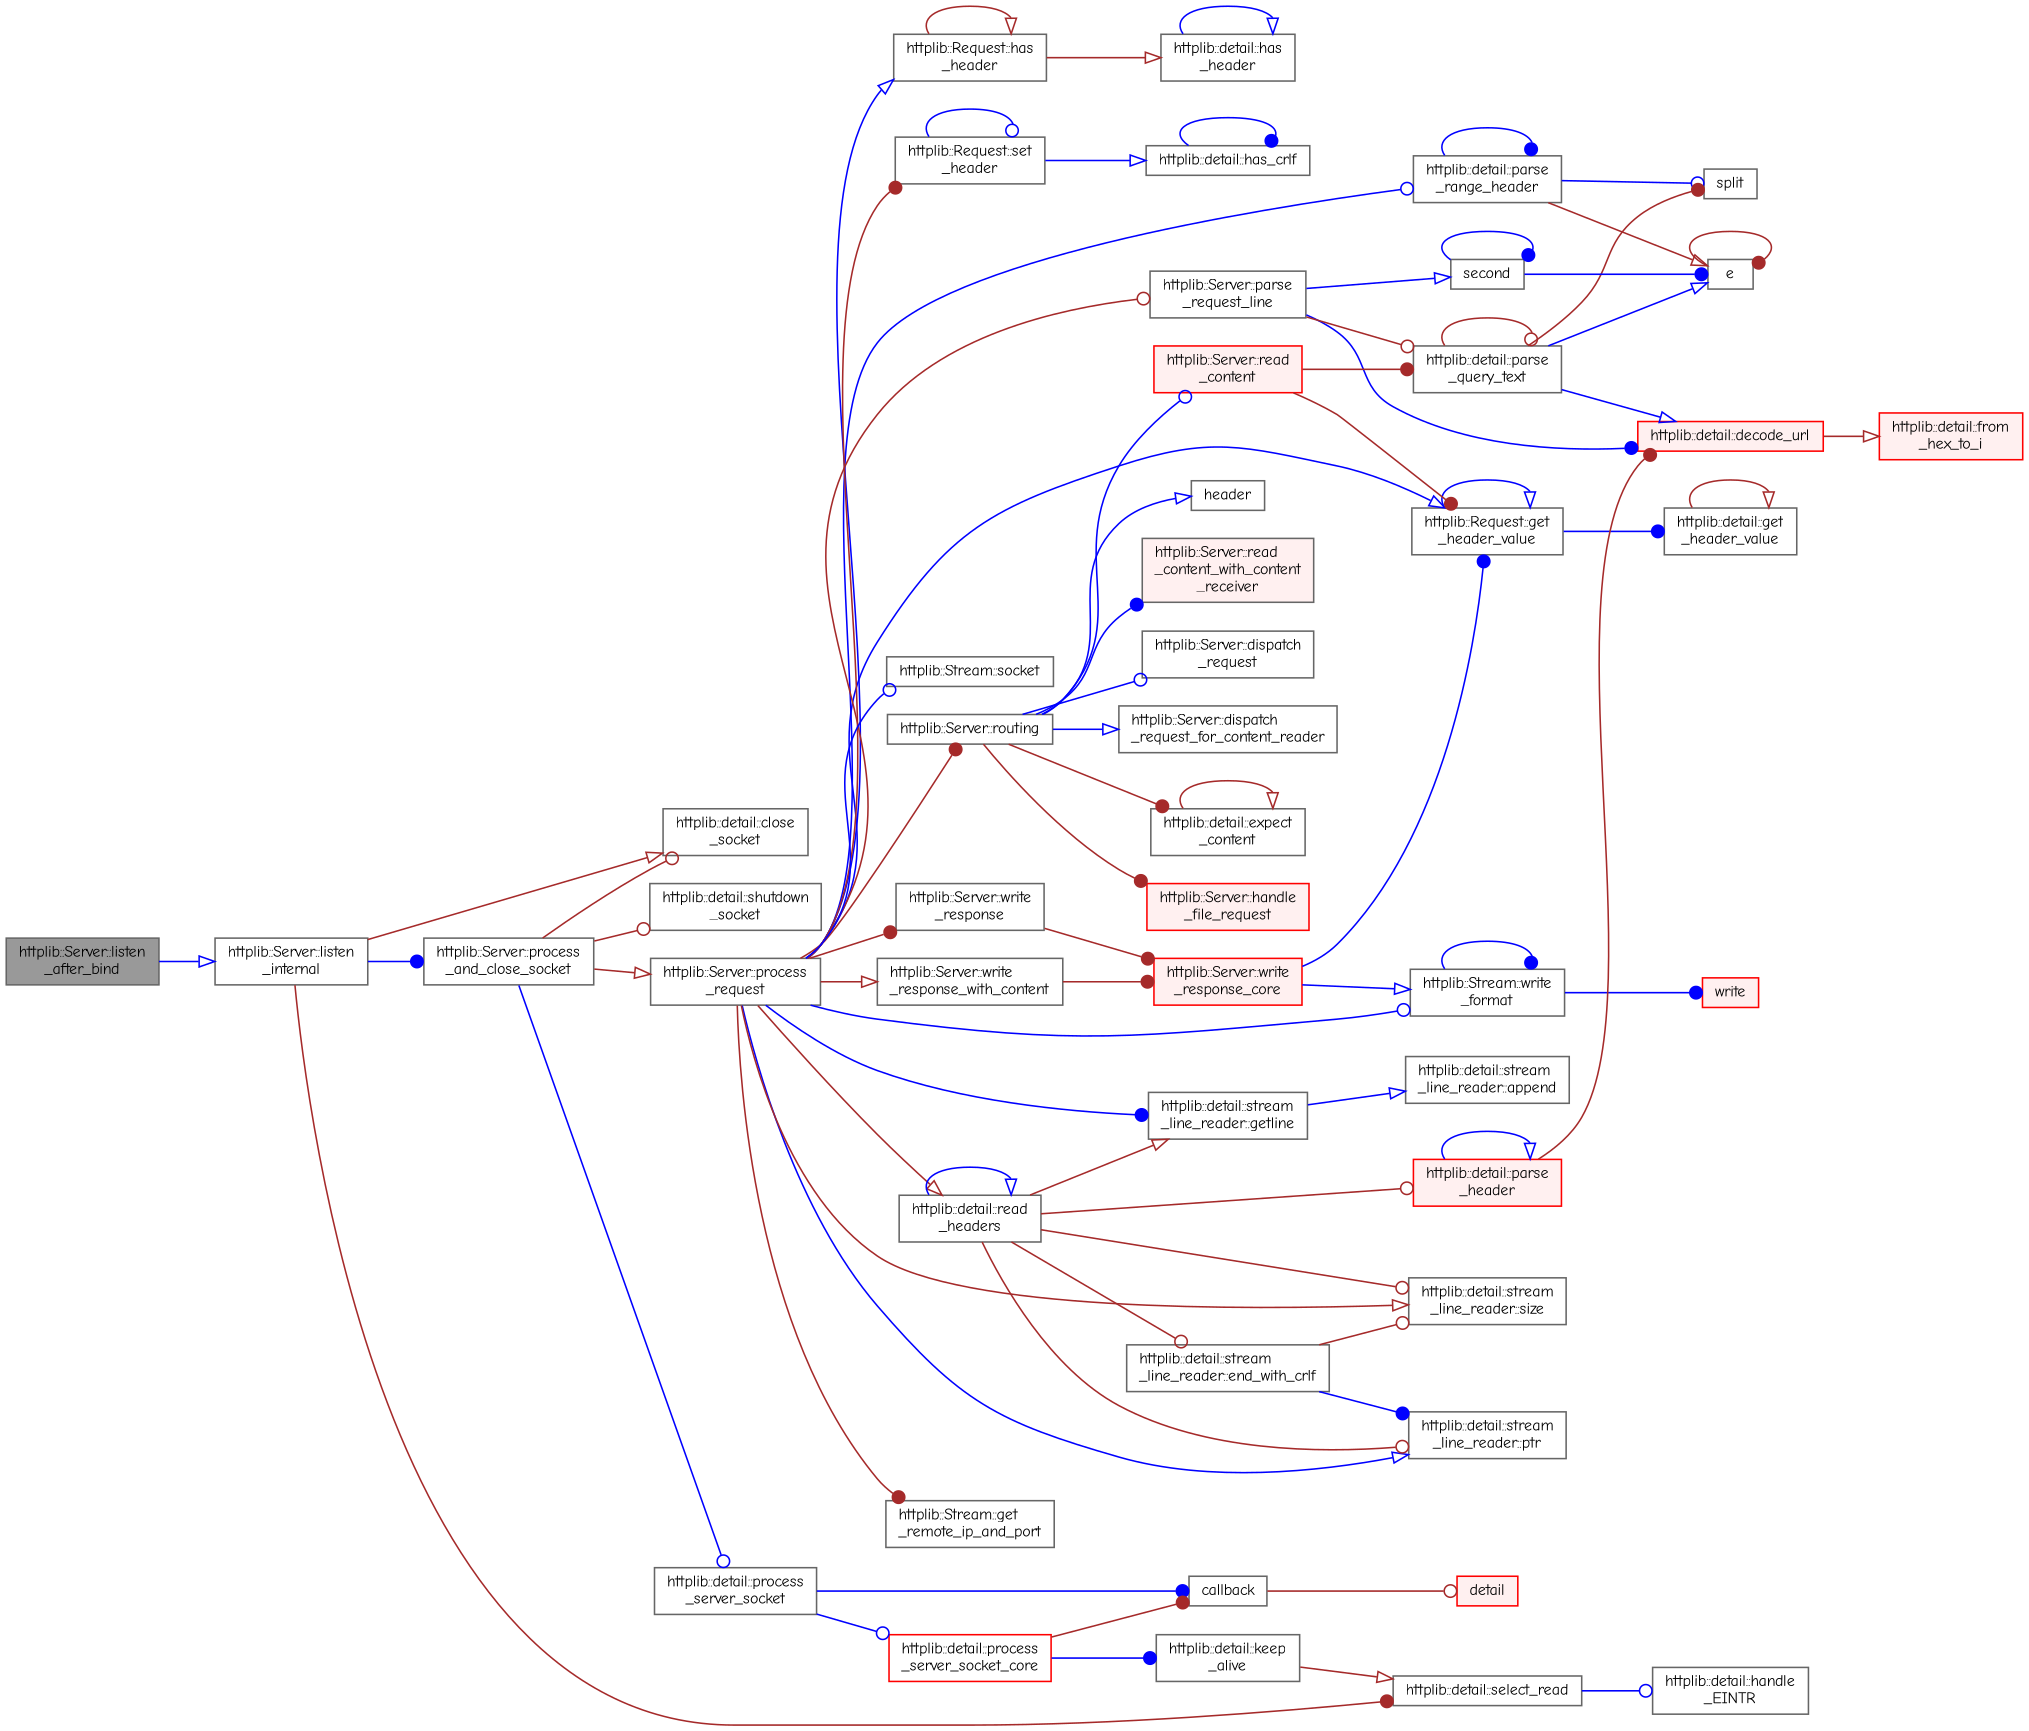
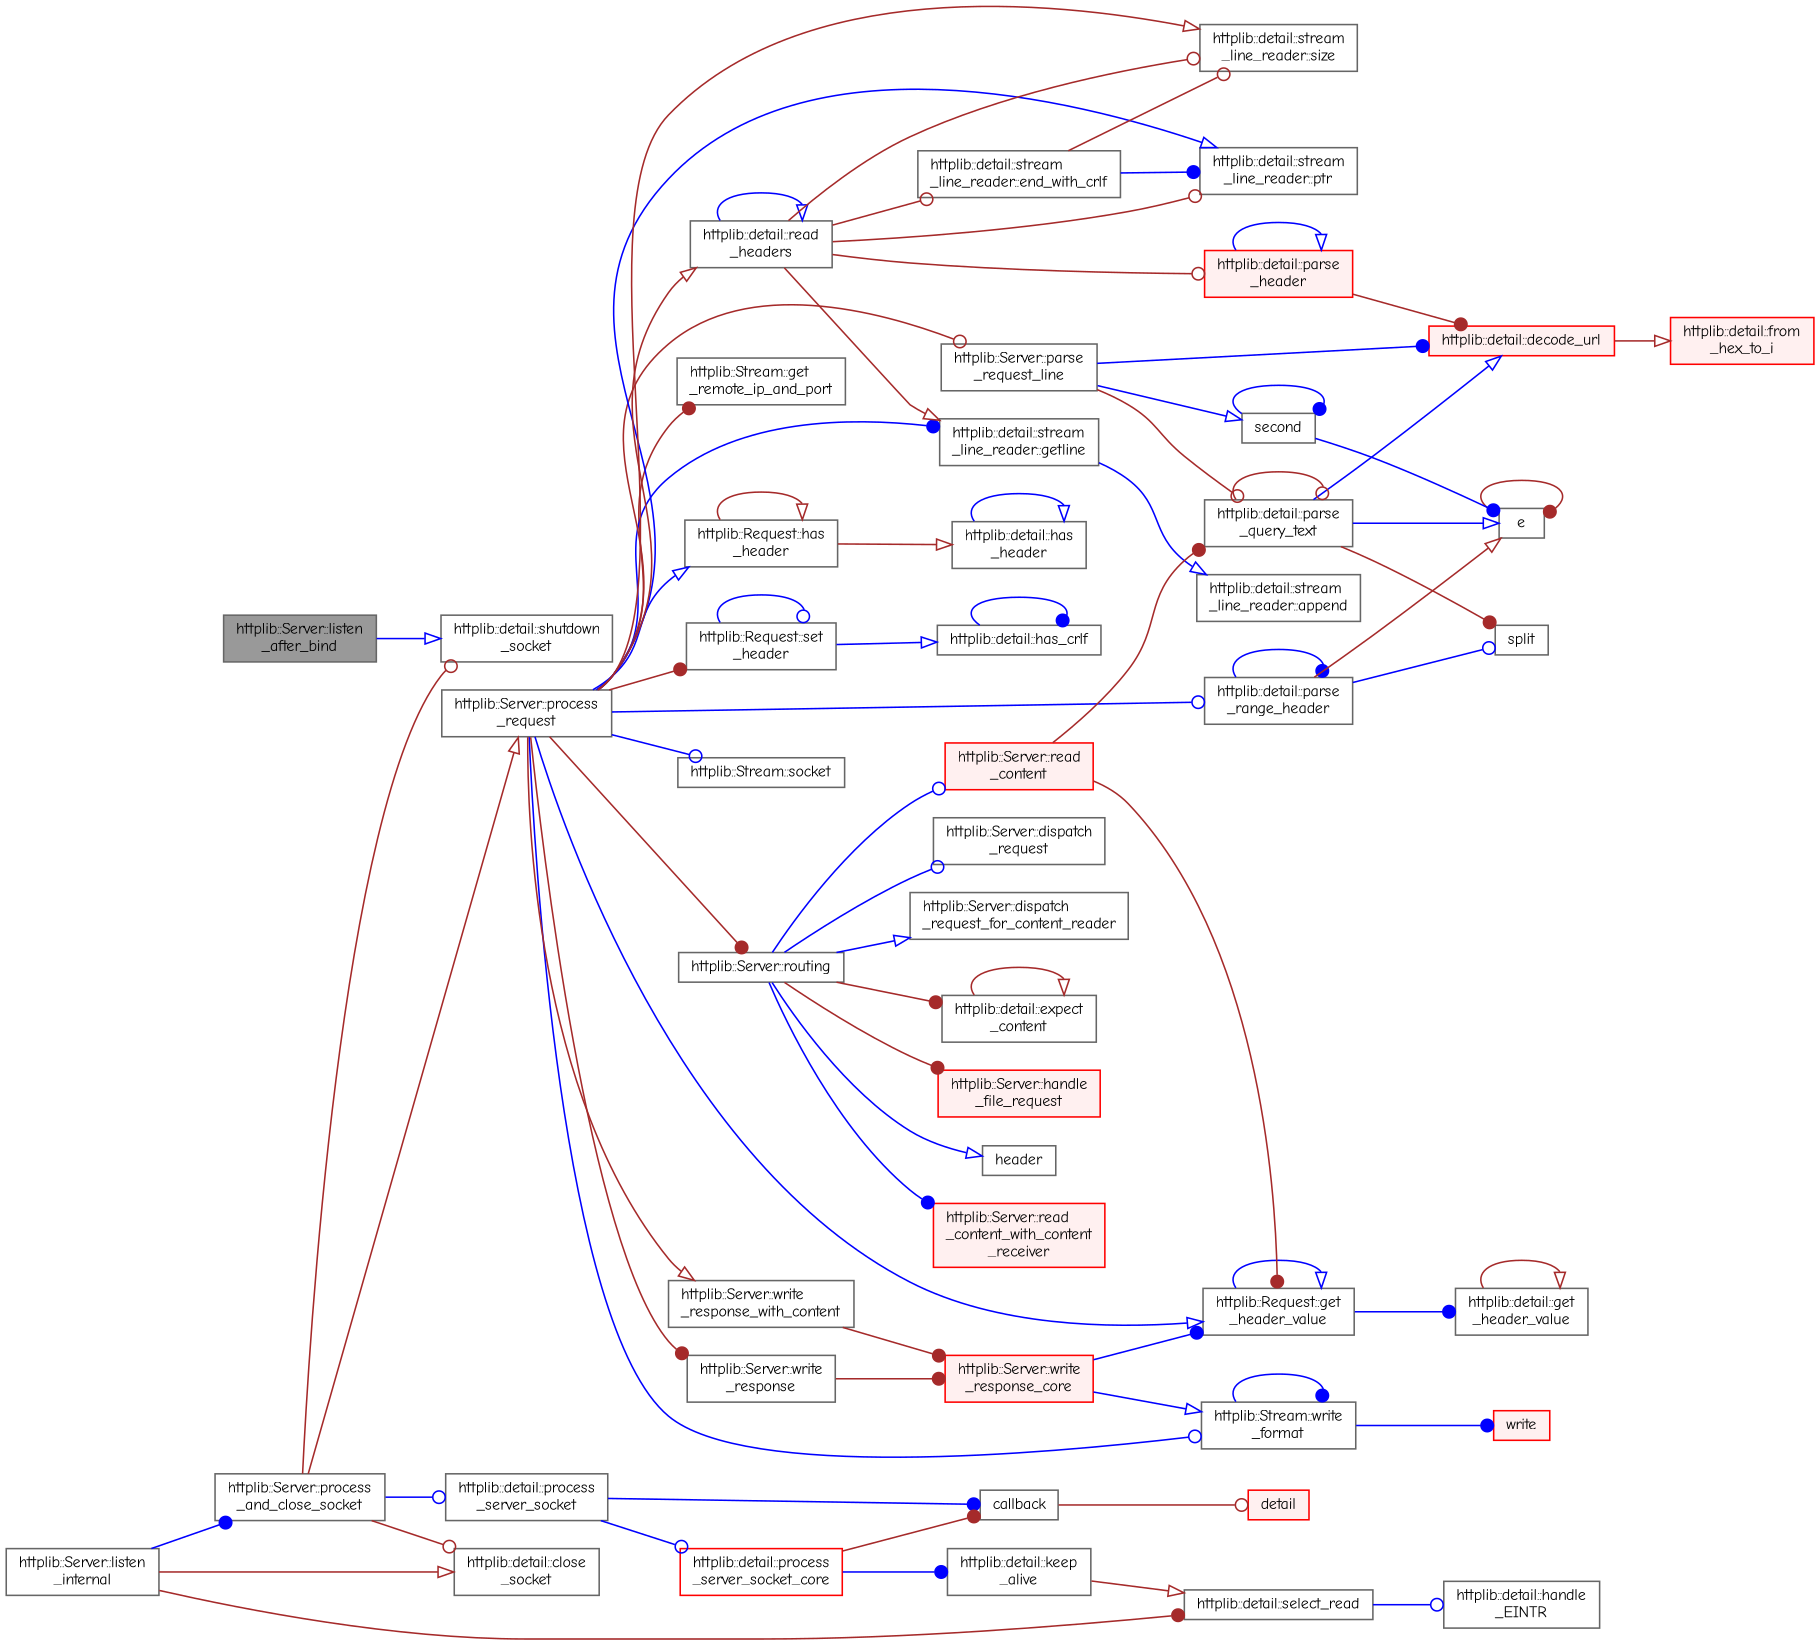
node "httplib::Server::read _content_with_content _receiver": color grey40 -> red
edge "httplib::Server::listen _after_bind" -> "httplib::Server::listen _internal": now "httplib::Server::listen _after_bind" -> "httplib::detail::shutdown _socket"
